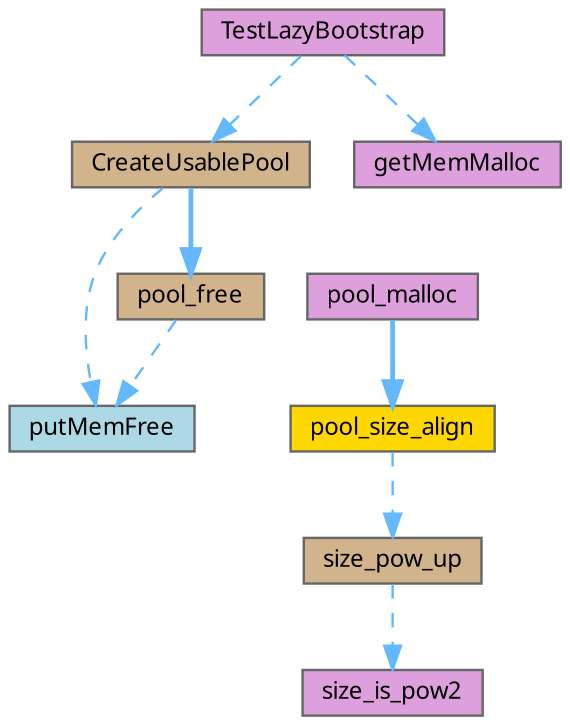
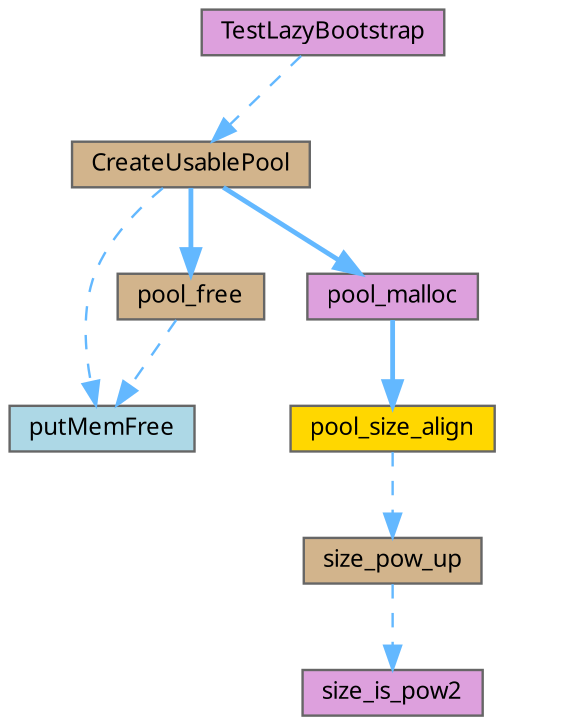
node "getMemMalloc": removed
edge "CreateUsablePool" -> "pool_malloc": added
